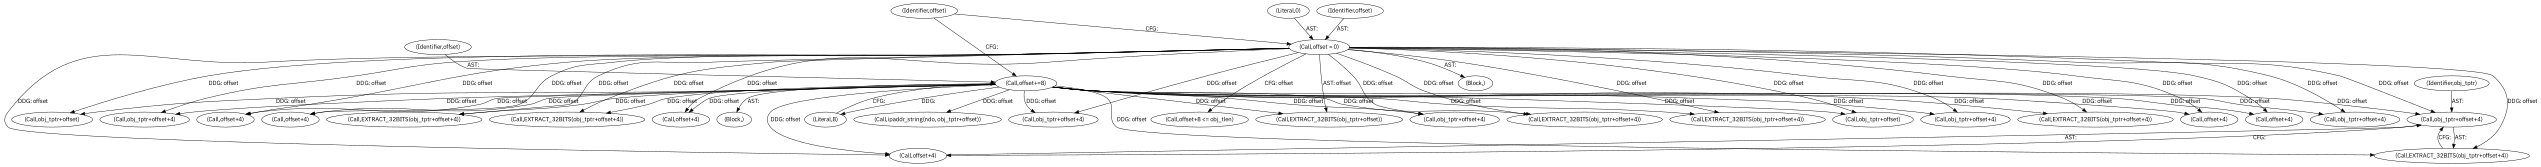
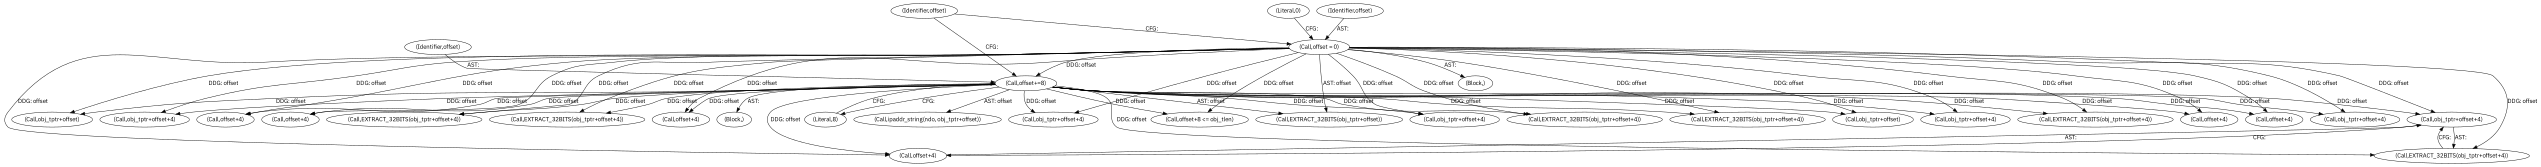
edge "(Literal,0)" -> "(Call,offset = 0)": label "AST: " -> "CFG: "
edge "(Call,offset = 0)" -> "(Call,offset+=8)": added, label "DDG: offset"
edge "(Call,offset = 0)" -> "(Call,offset+8 <= obj_tlen)": label "CFG: offset" -> "DDG: offset"
node "(Identifier,obj_tptr)": removed
edge "(Call,offset+=8)" -> "(Literal,8)": label "DDG: " -> "CFG: "
edge "(Call,offset+=8)" -> "(Call,ipaddr_string(ndo, obj_tptr+offset))": label "DDG: offset" -> "AST: offset"
edge "(Call,offset+=8)" -> "(Call,EXTRACT_32BITS(obj_tptr+offset))": label "DDG: offset" -> "AST: offset"
edge "(Call,offset+=8)" -> "(Call,offset+8 <= obj_tlen)": added, label "DDG: offset"
